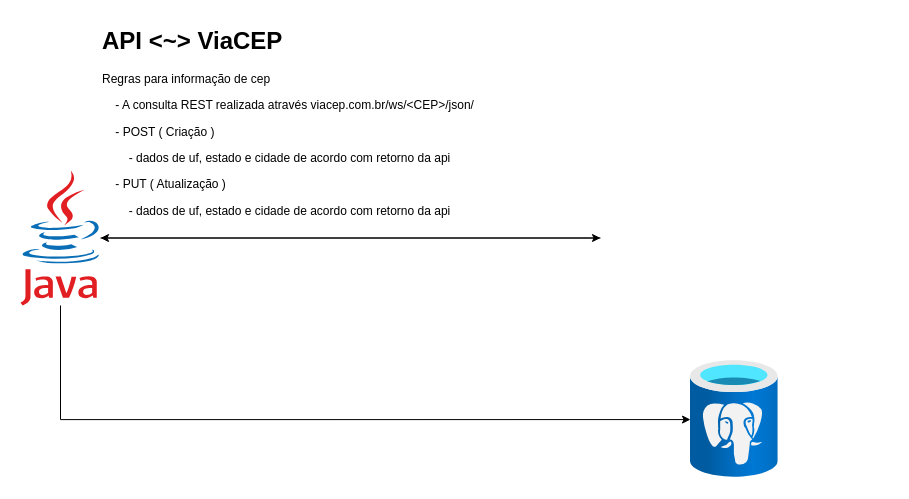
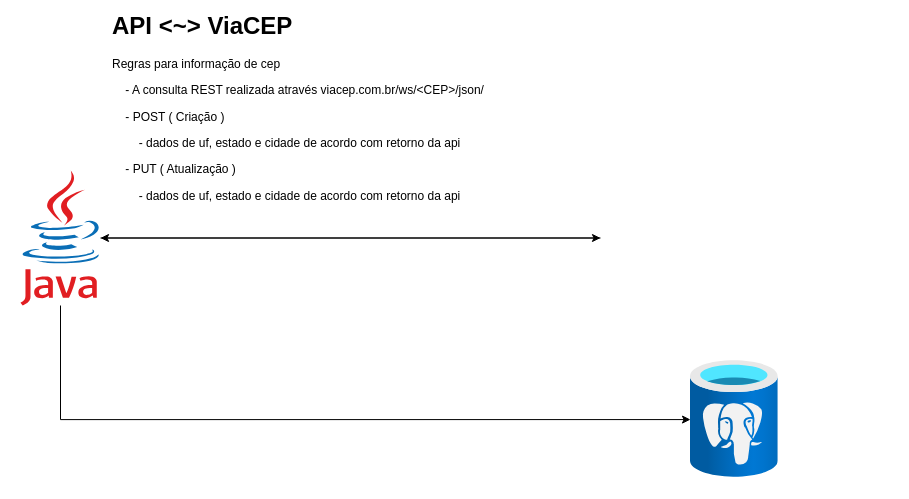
node "API <~> ViaCEPRegras para informação de cep - A consulta REST realizada através viacep.com.br/ws/<CEP>/json/ - POST ( Criação ) - dados de uf, estado e cidade de acordo com retorno da api - PUT ( Atualização ) - dados de uf, estado e cidade de acordo com retorno da api": moved (331, 126) -> (341, 111)
